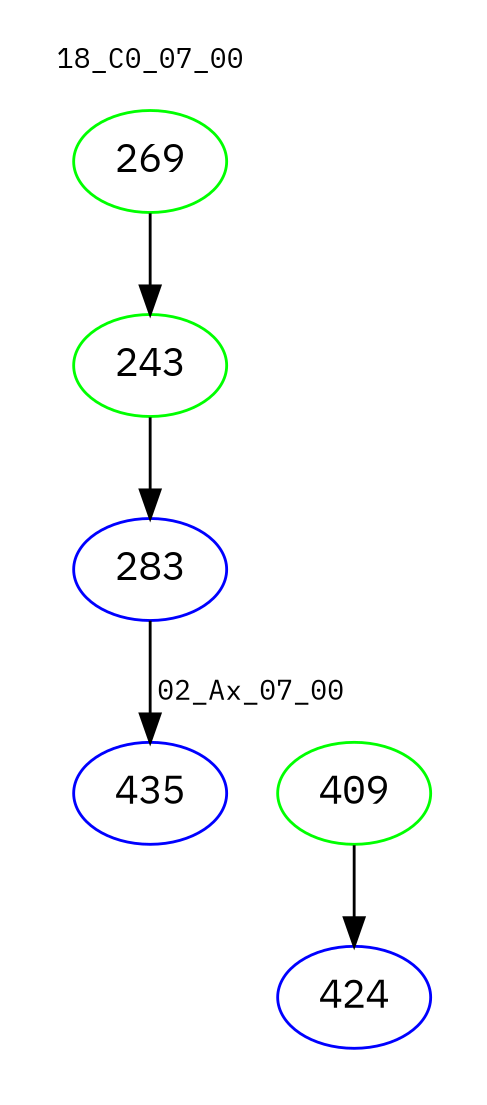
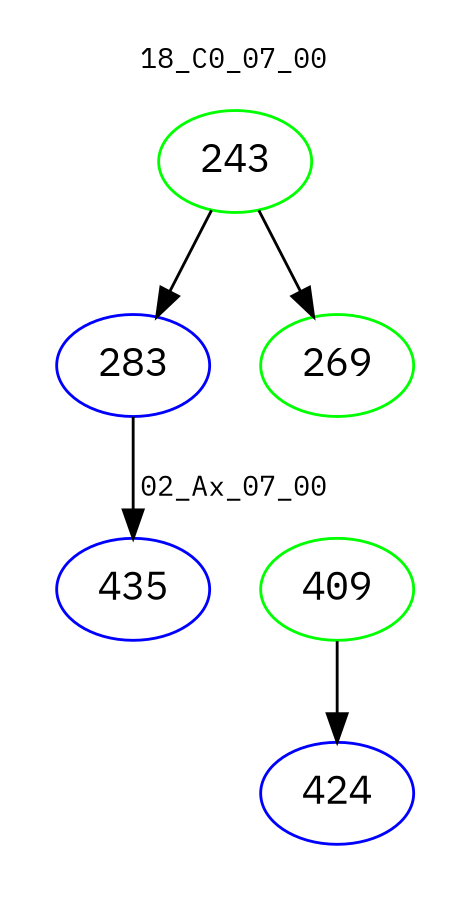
edge "269" -> "243": reversed
